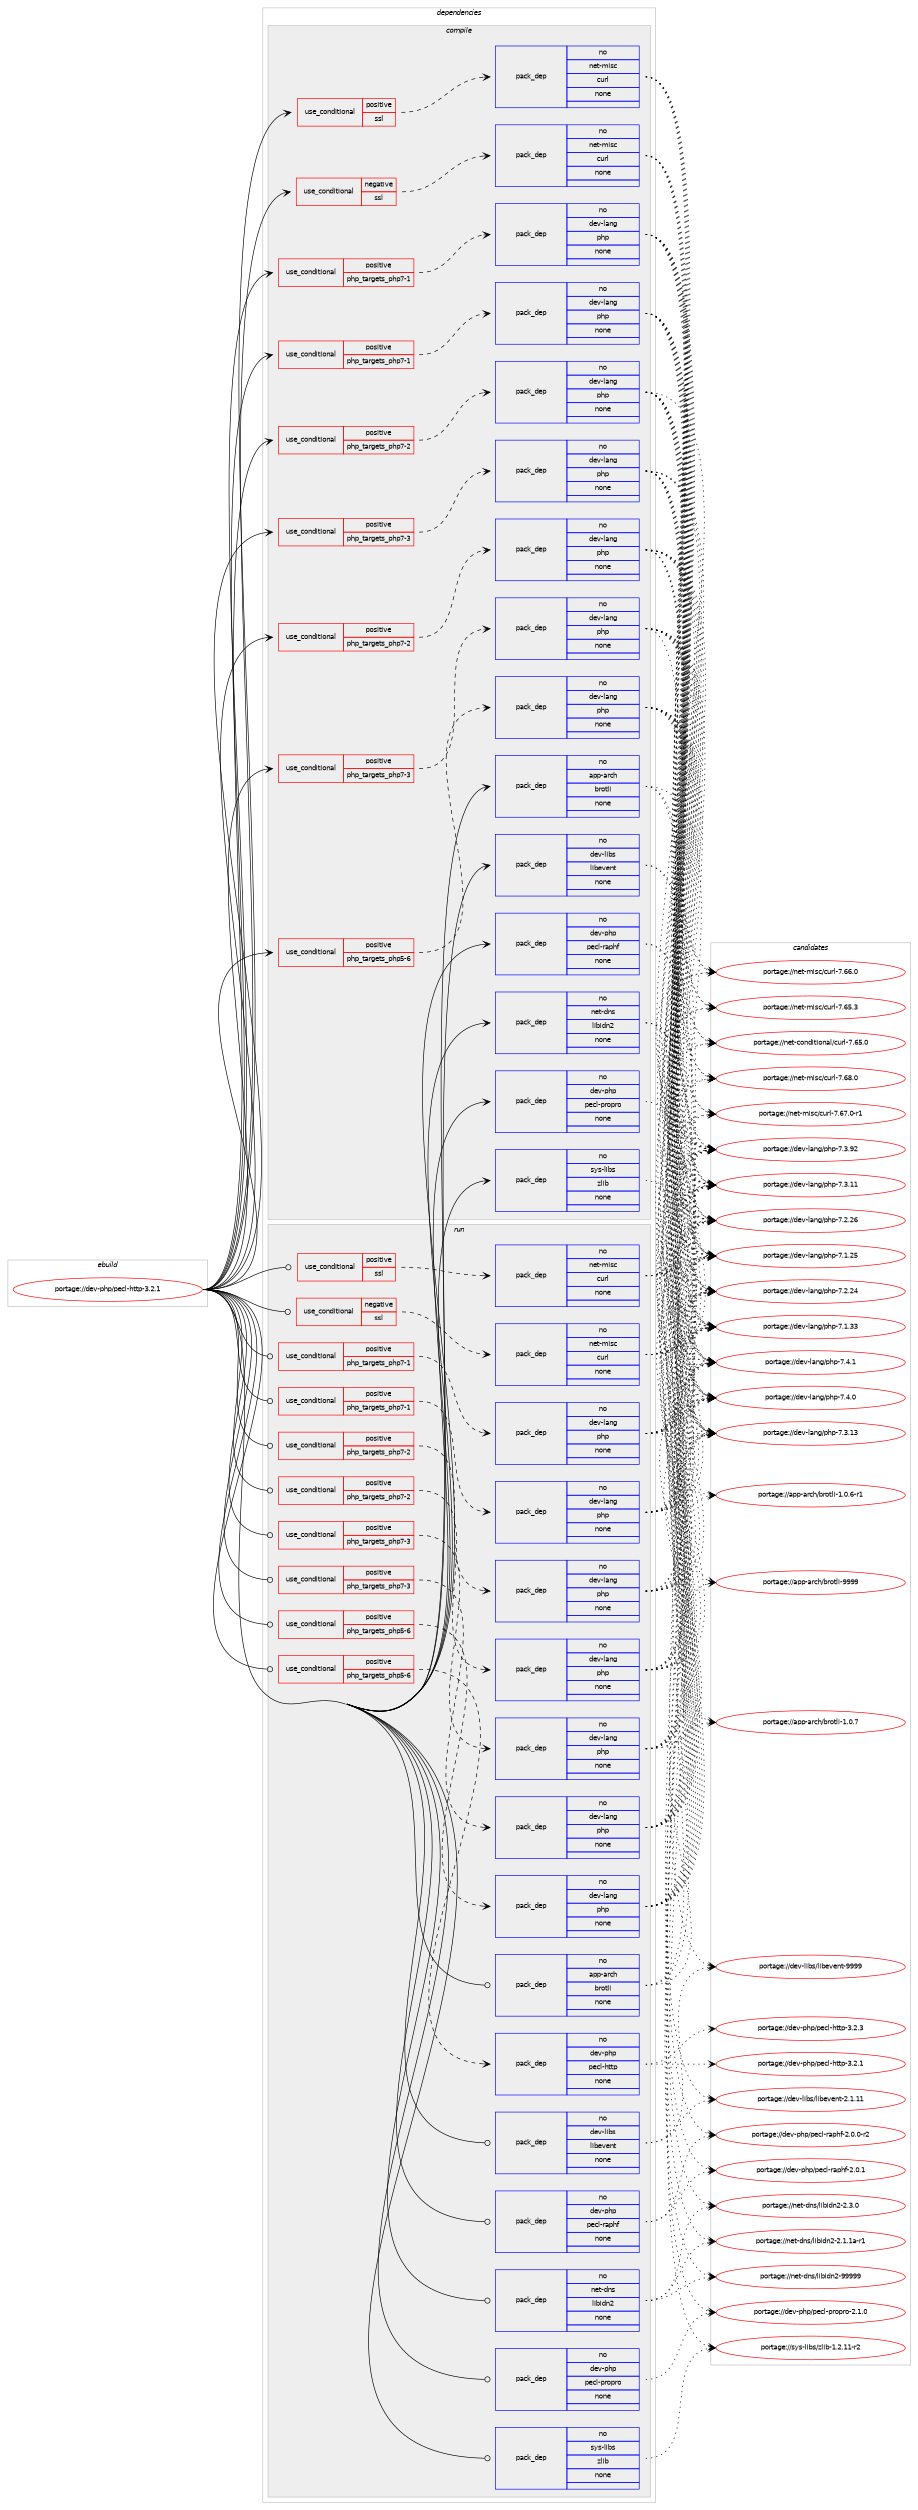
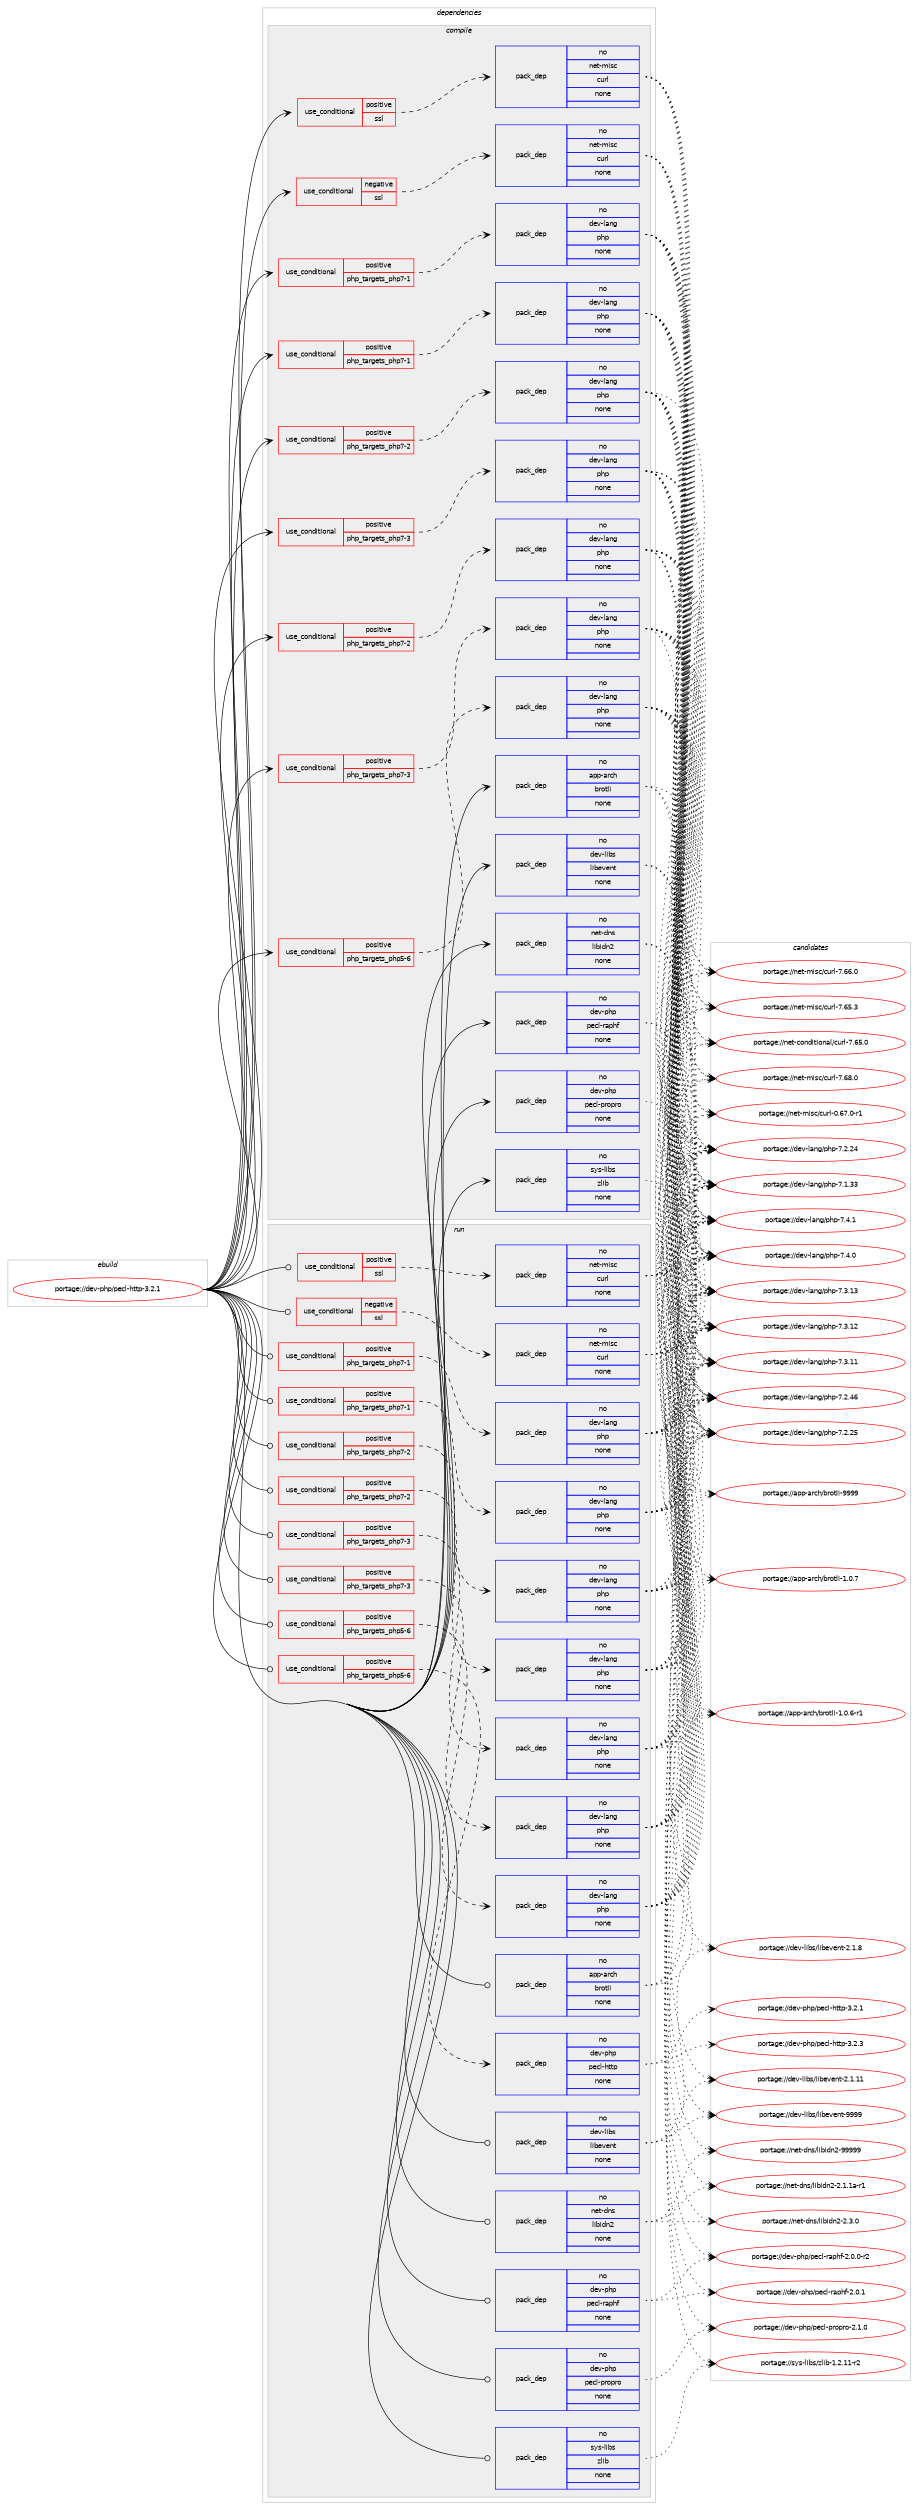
node "portage://net-misc/curl-7.67.0-r1": label "portage://net-misc/curl-7.67.0-r1" -> "portage://net-misc/curl-0.67.0-r1"
node "portage://dev-lang/php-7.3.92": label "portage://dev-lang/php-7.3.92" -> "portage://dev-lang/php-7.3.12"
node "portage://dev-lang/php-7.2.26": label "portage://dev-lang/php-7.2.26" -> "portage://dev-lang/php-7.2.46"
node "portage://dev-lang/php-7.1.25": label "portage://dev-lang/php-7.1.25" -> "portage://dev-lang/php-7.2.25"
node "portage://dev-libs/libevent-2.1.8": added
